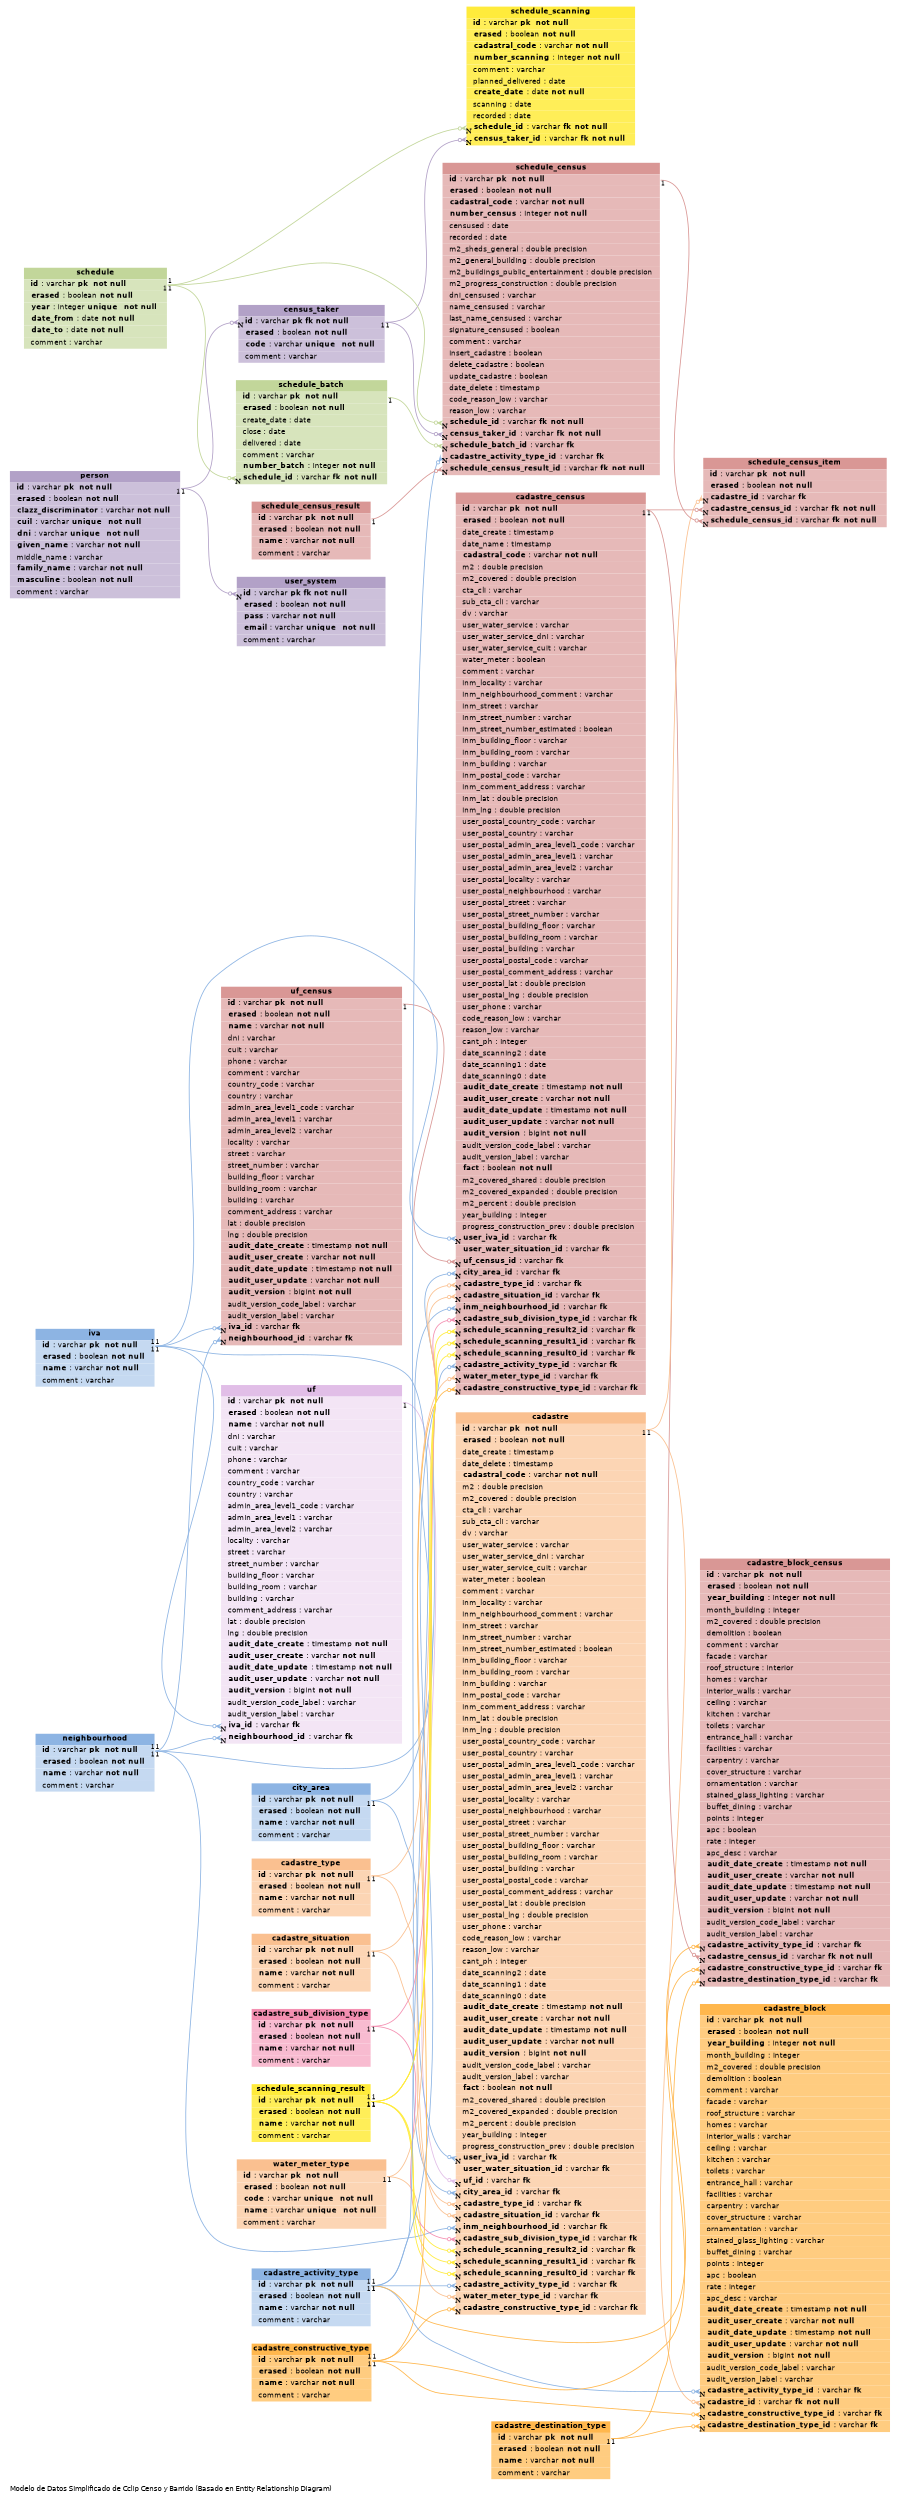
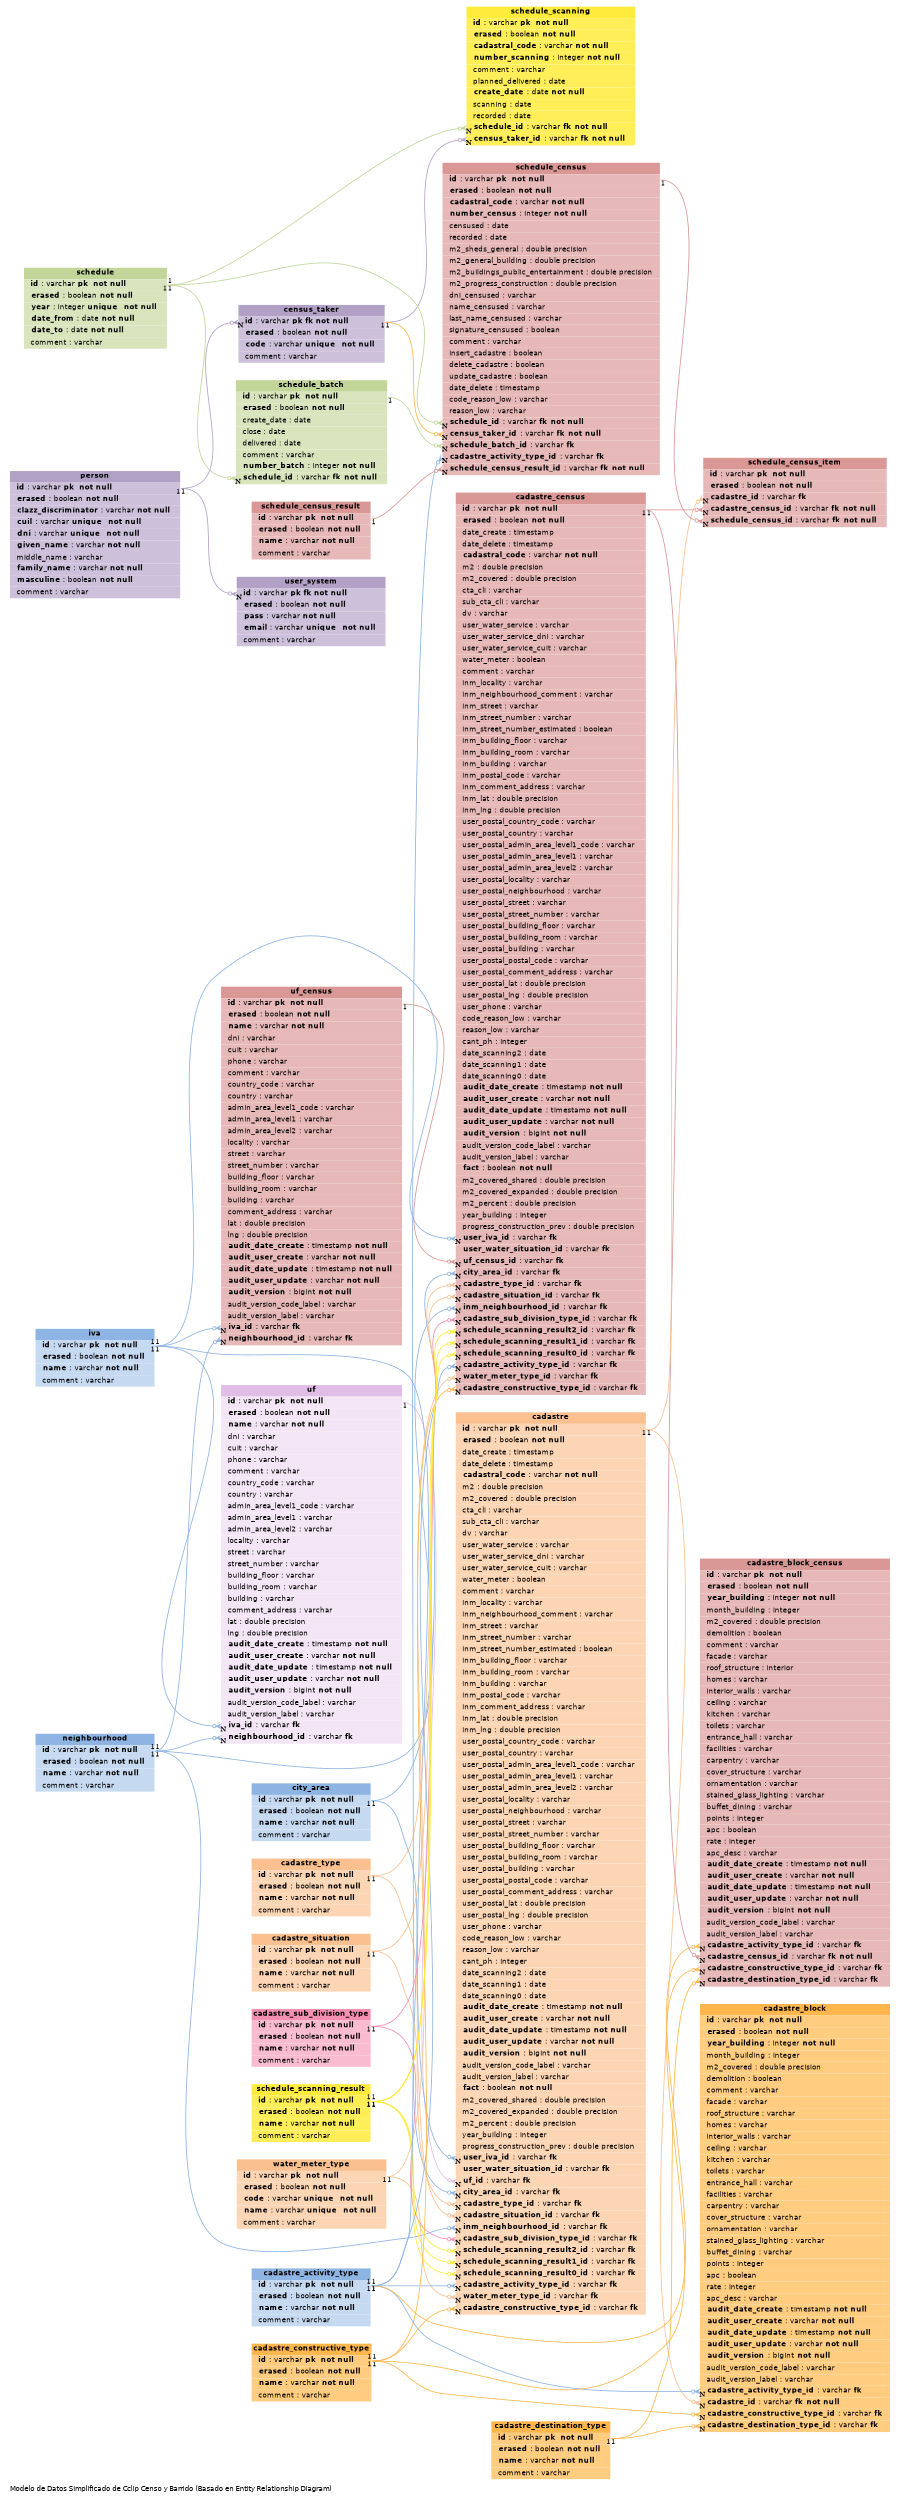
edge "census_taker" -> "schedule_census": color #b2a1c7 -> #ffb74d
node "cadastre_census": text "date_name : timestamp" -> "date_delete : timestamp"
